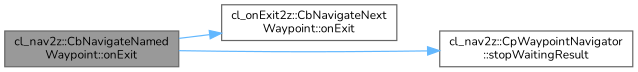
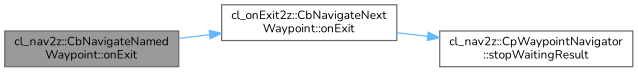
edge "cl_nav2z::CbNavigateNamed Waypoint::onExit" -> "cl_nav2z::CpWaypointNavigator ::stopWaitingResult": now "cl_onExit2z::CbNavigateNext Waypoint::onExit" -> "cl_nav2z::CpWaypointNavigator ::stopWaitingResult"
